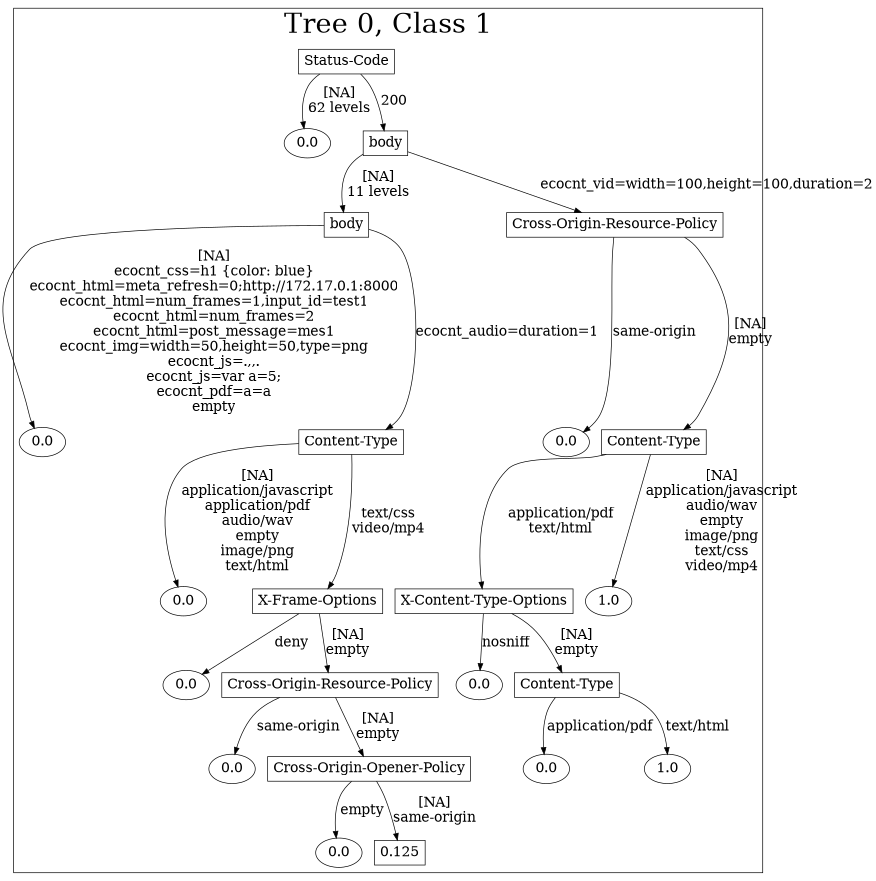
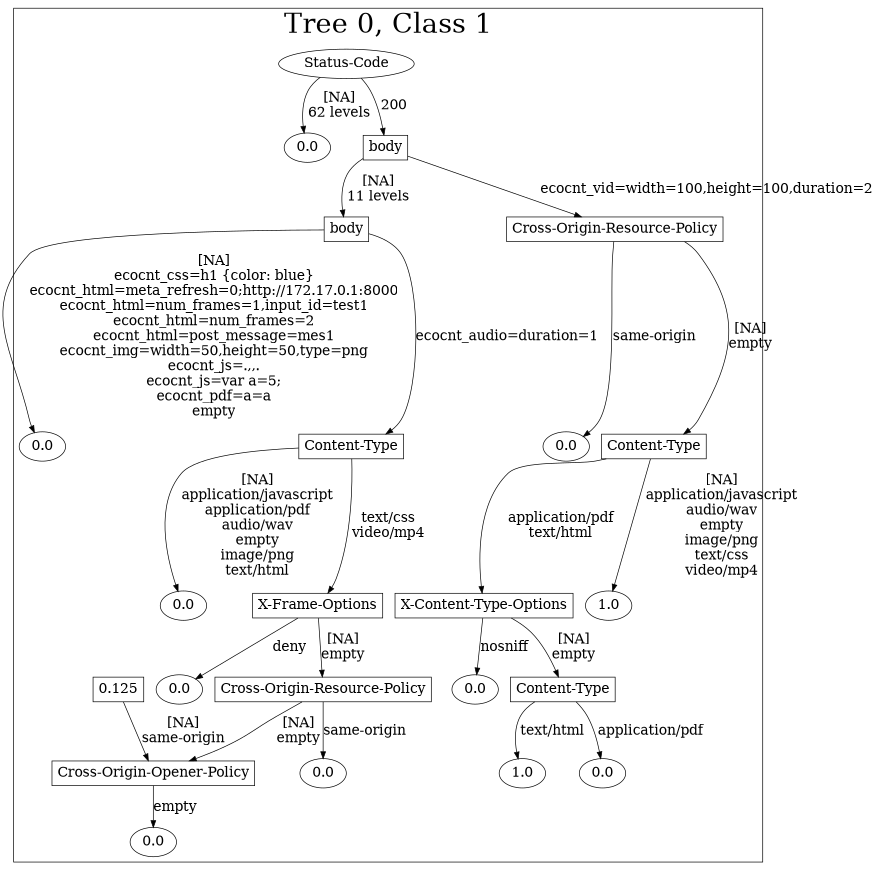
node "Status-Code": shape box -> ellipse
edge "Cross-Origin-Opener-Policy" -> "0.125": reversed
